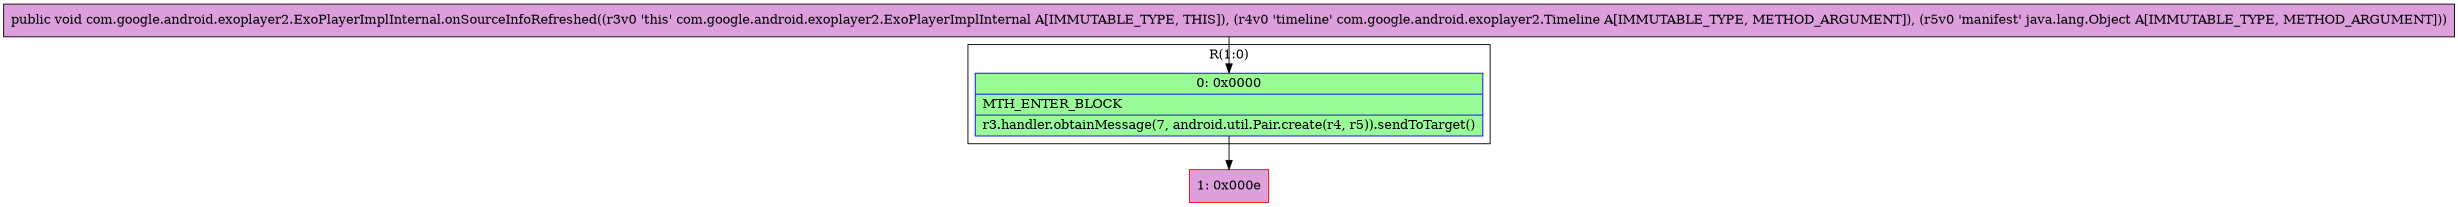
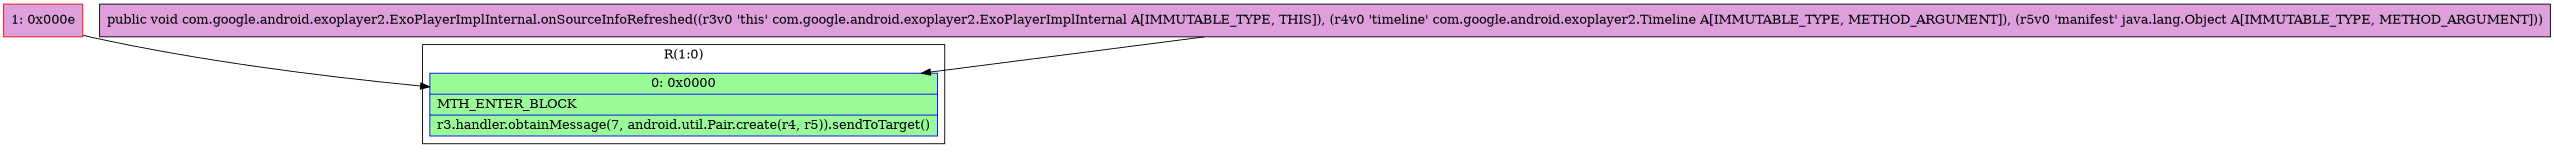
edge "0: 0x0000" -> "1: 0x000e": reversed
